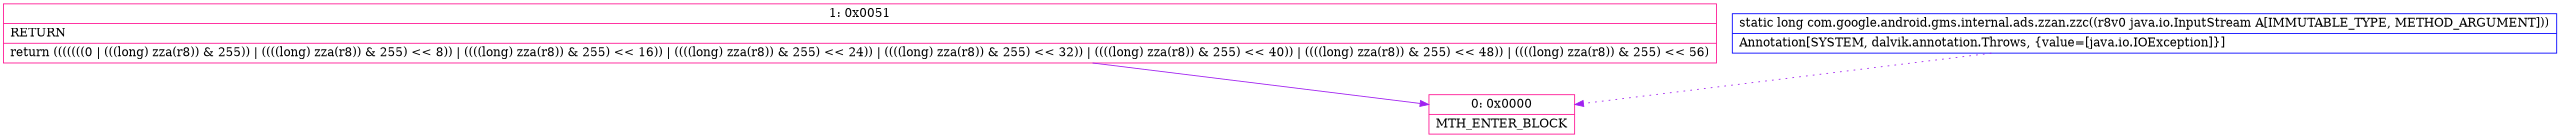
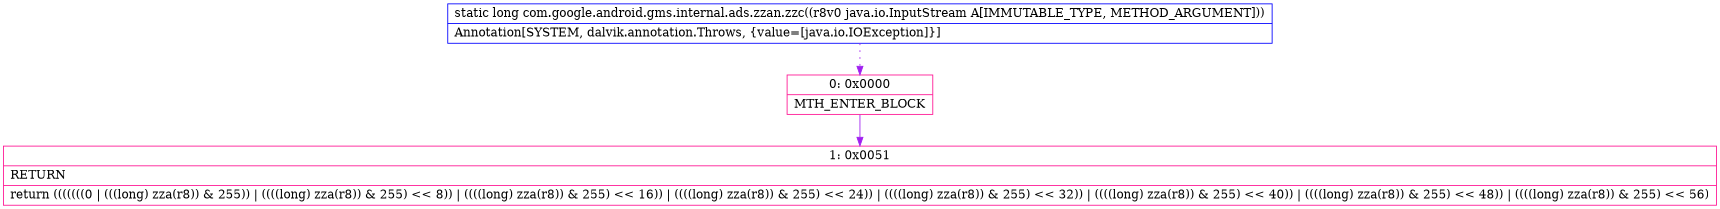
edge "1: 0x0051" -> "0: 0x0000": reversed
